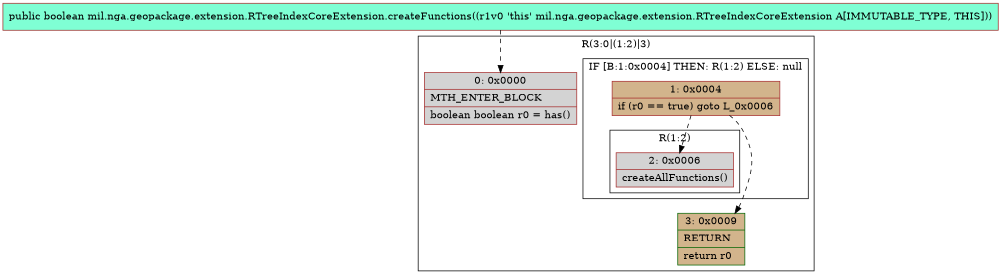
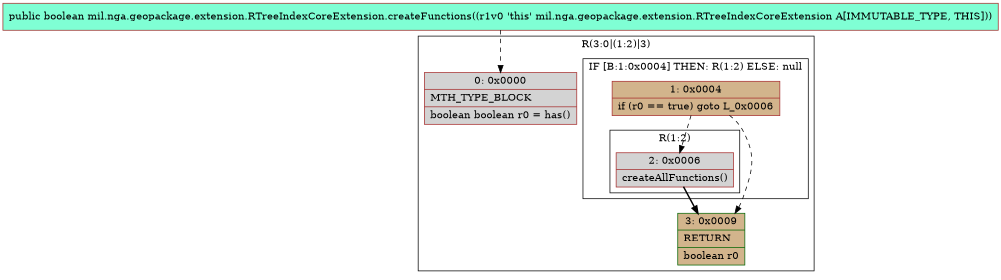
node "0: 0x0000": text "MTH_ENTER_BLOCK" -> "MTH_TYPE_BLOCK"
edge "2: 0x0006" -> "3: 0x0009": added
node "3: 0x0009": text "return r0" -> "boolean r0"
